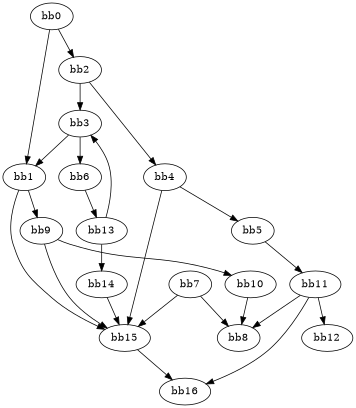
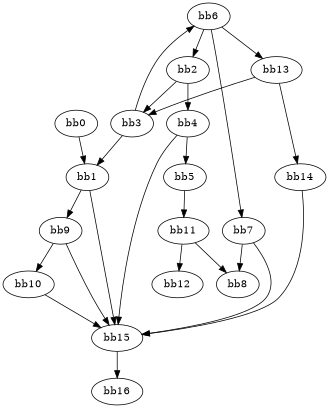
edge "bb0" -> "bb2": now "bb6" -> "bb2"
edge "bb6" -> "bb7": added
edge "bb10" -> "bb8": now "bb10" -> "bb15"
edge "bb11" -> "bb16": removed
